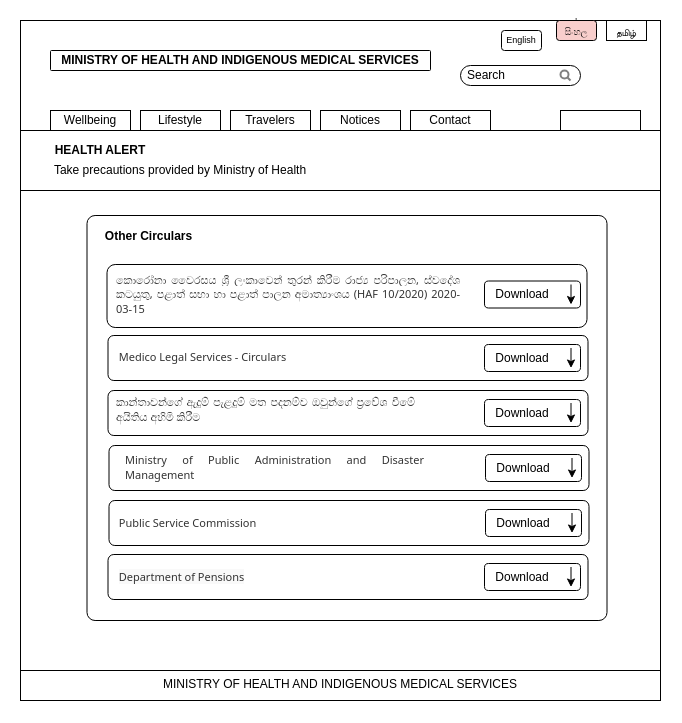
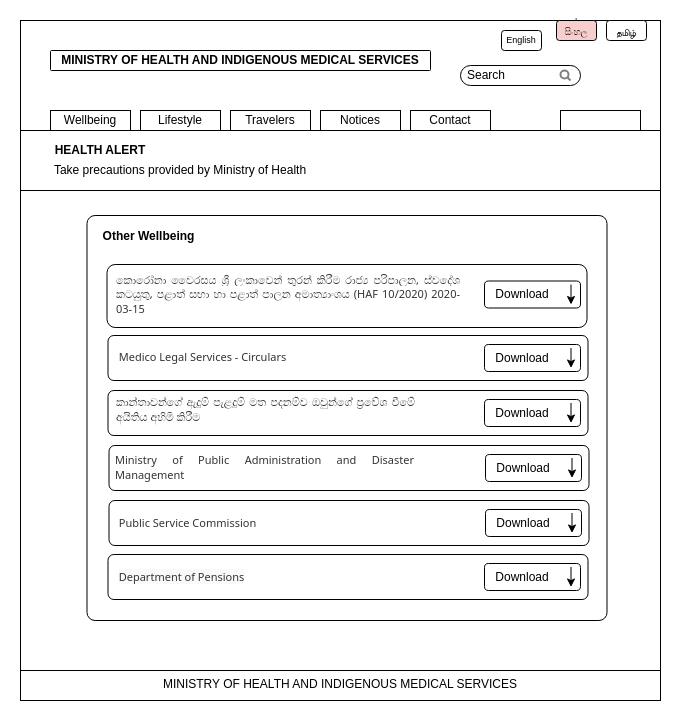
node "தமிழ்": shape rectangle -> rounded rectangle
node "Other Circulars": label "Other Circulars" -> "Other Wellbeing"
node "Ministry of Public Administration and Disaster Management": moved (275, 467) -> (265, 467)
